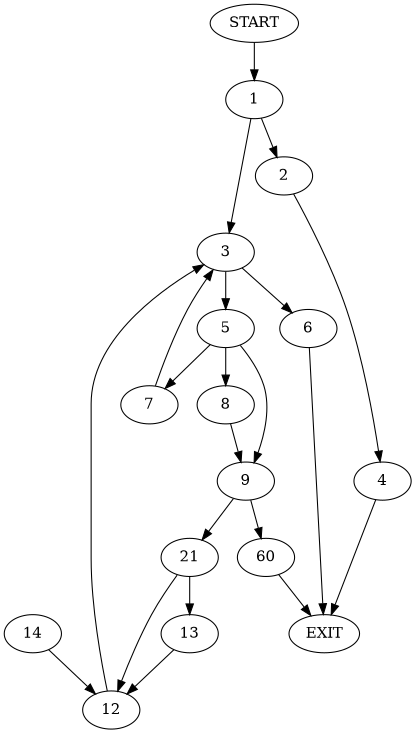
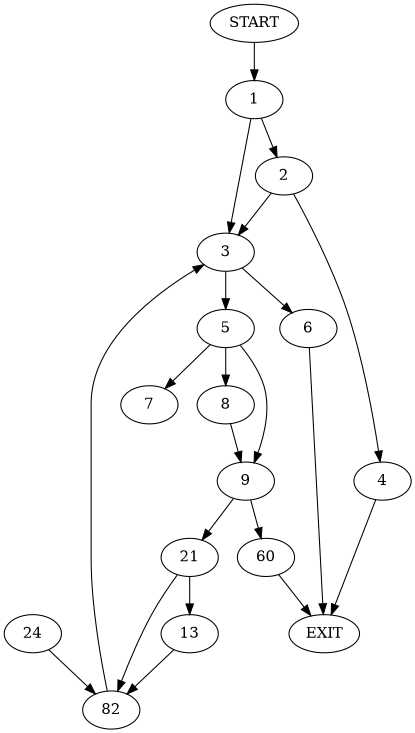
edge "7" -> "3": now "2" -> "3"
node "14": label "14" -> "24"
node "12": label "12" -> "82"
